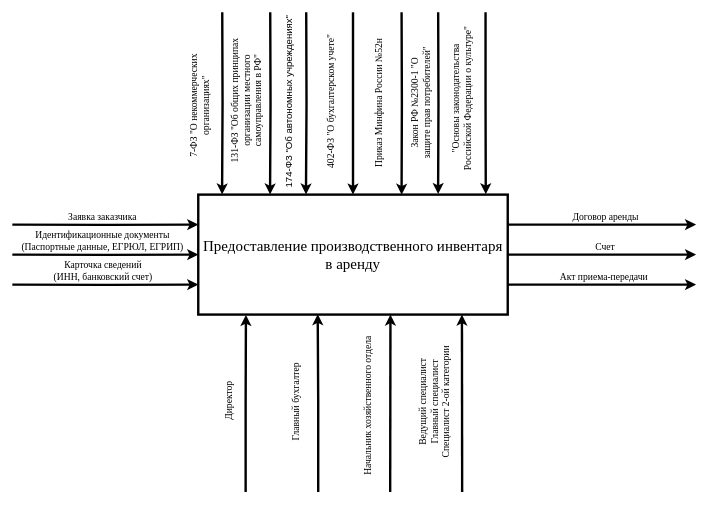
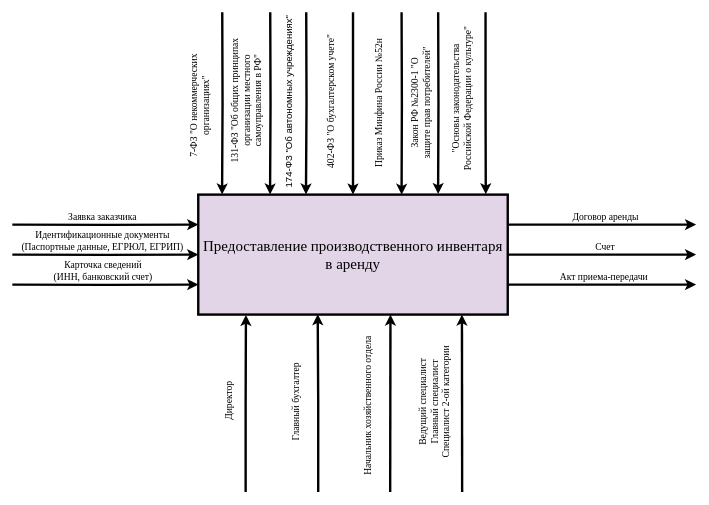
node "Предоставление производственного инвентаря в аренду": fillcolor #ffffff -> #e1d5e7
